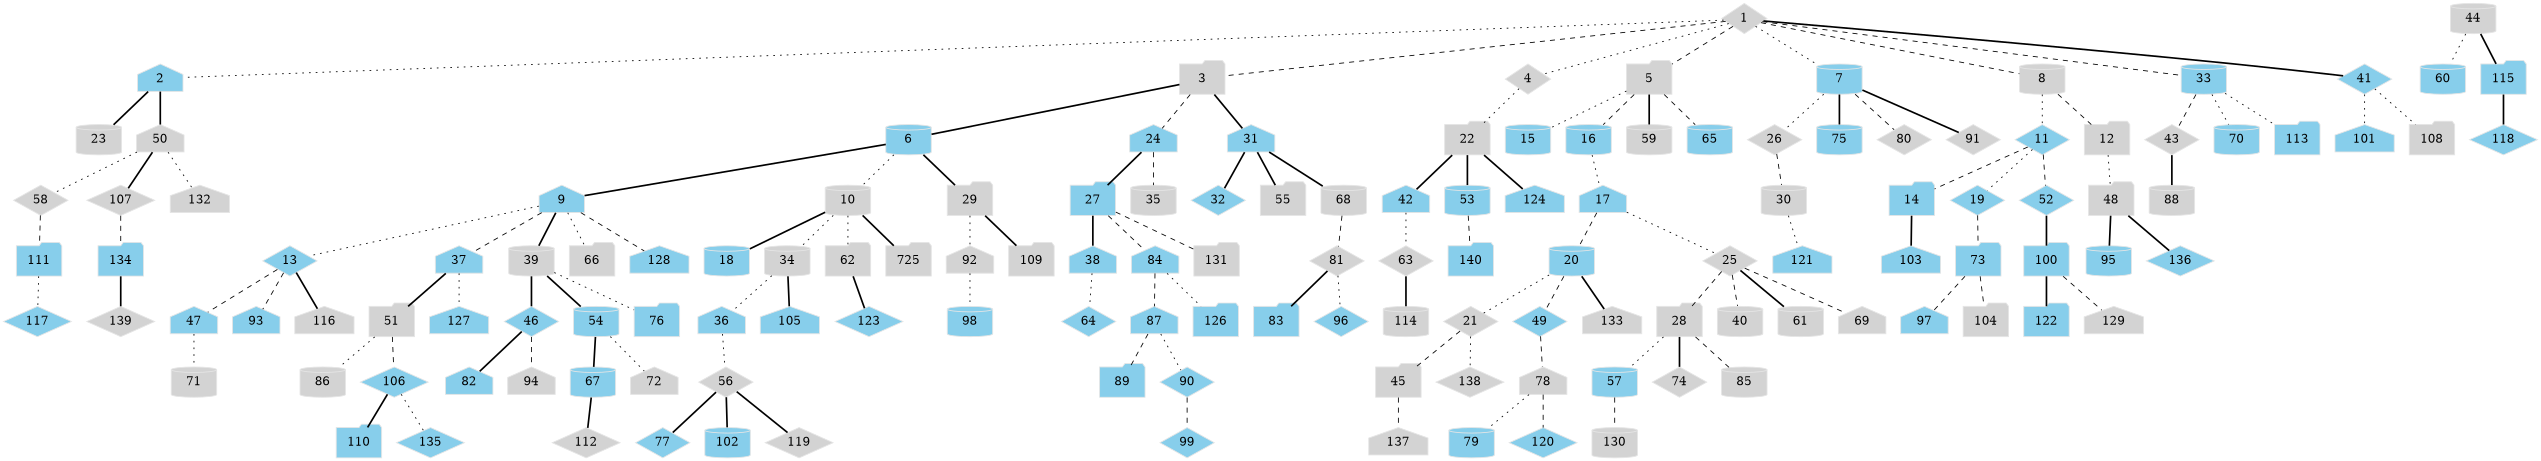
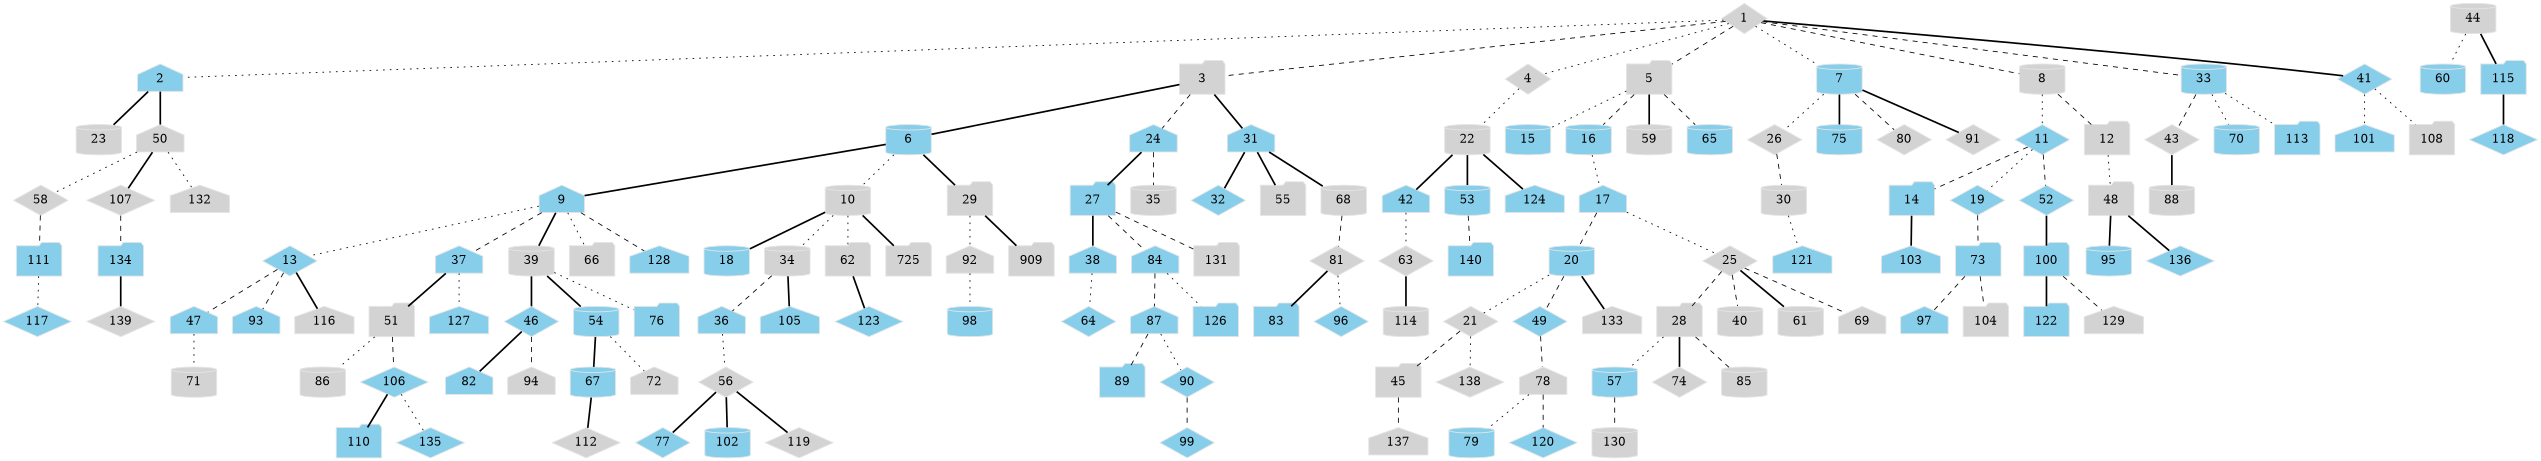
node "22": shape folder -> cylinder
node "109": label "109" -> "909"
edge "34" -- "36": style dotted -> dashed
